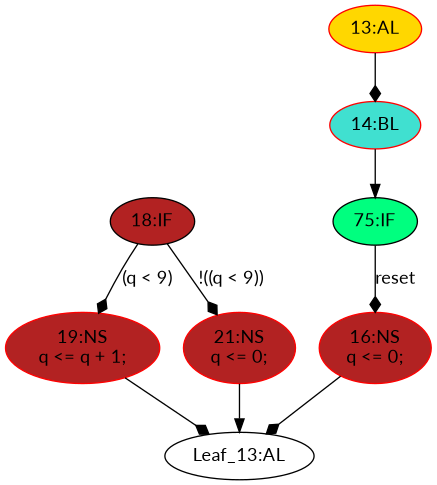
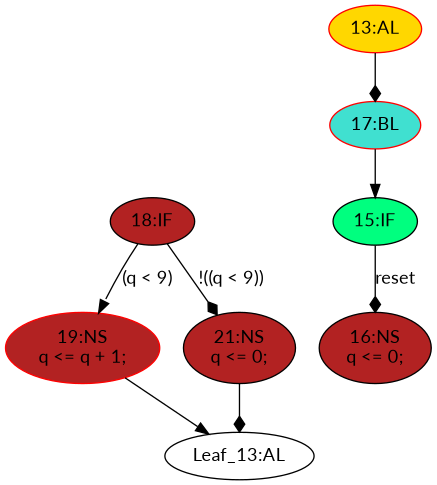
node "14:BL": label "14:BL" -> "17:BL"
node "75:IF": label "75:IF" -> "15:IF"
edge "18:IF" -> "19:NS q <= q + 1;": arrowhead diamond -> normal
node "21:NS q <= 0;": color red -> black
node "16:NS q <= 0;": color red -> black
edge "16:NS q <= 0;" -> "Leaf_13:AL": removed
edge "21:NS q <= 0;" -> "Leaf_13:AL": arrowhead normal -> diamond
edge "19:NS q <= q + 1;" -> "Leaf_13:AL": arrowhead diamond -> normal
